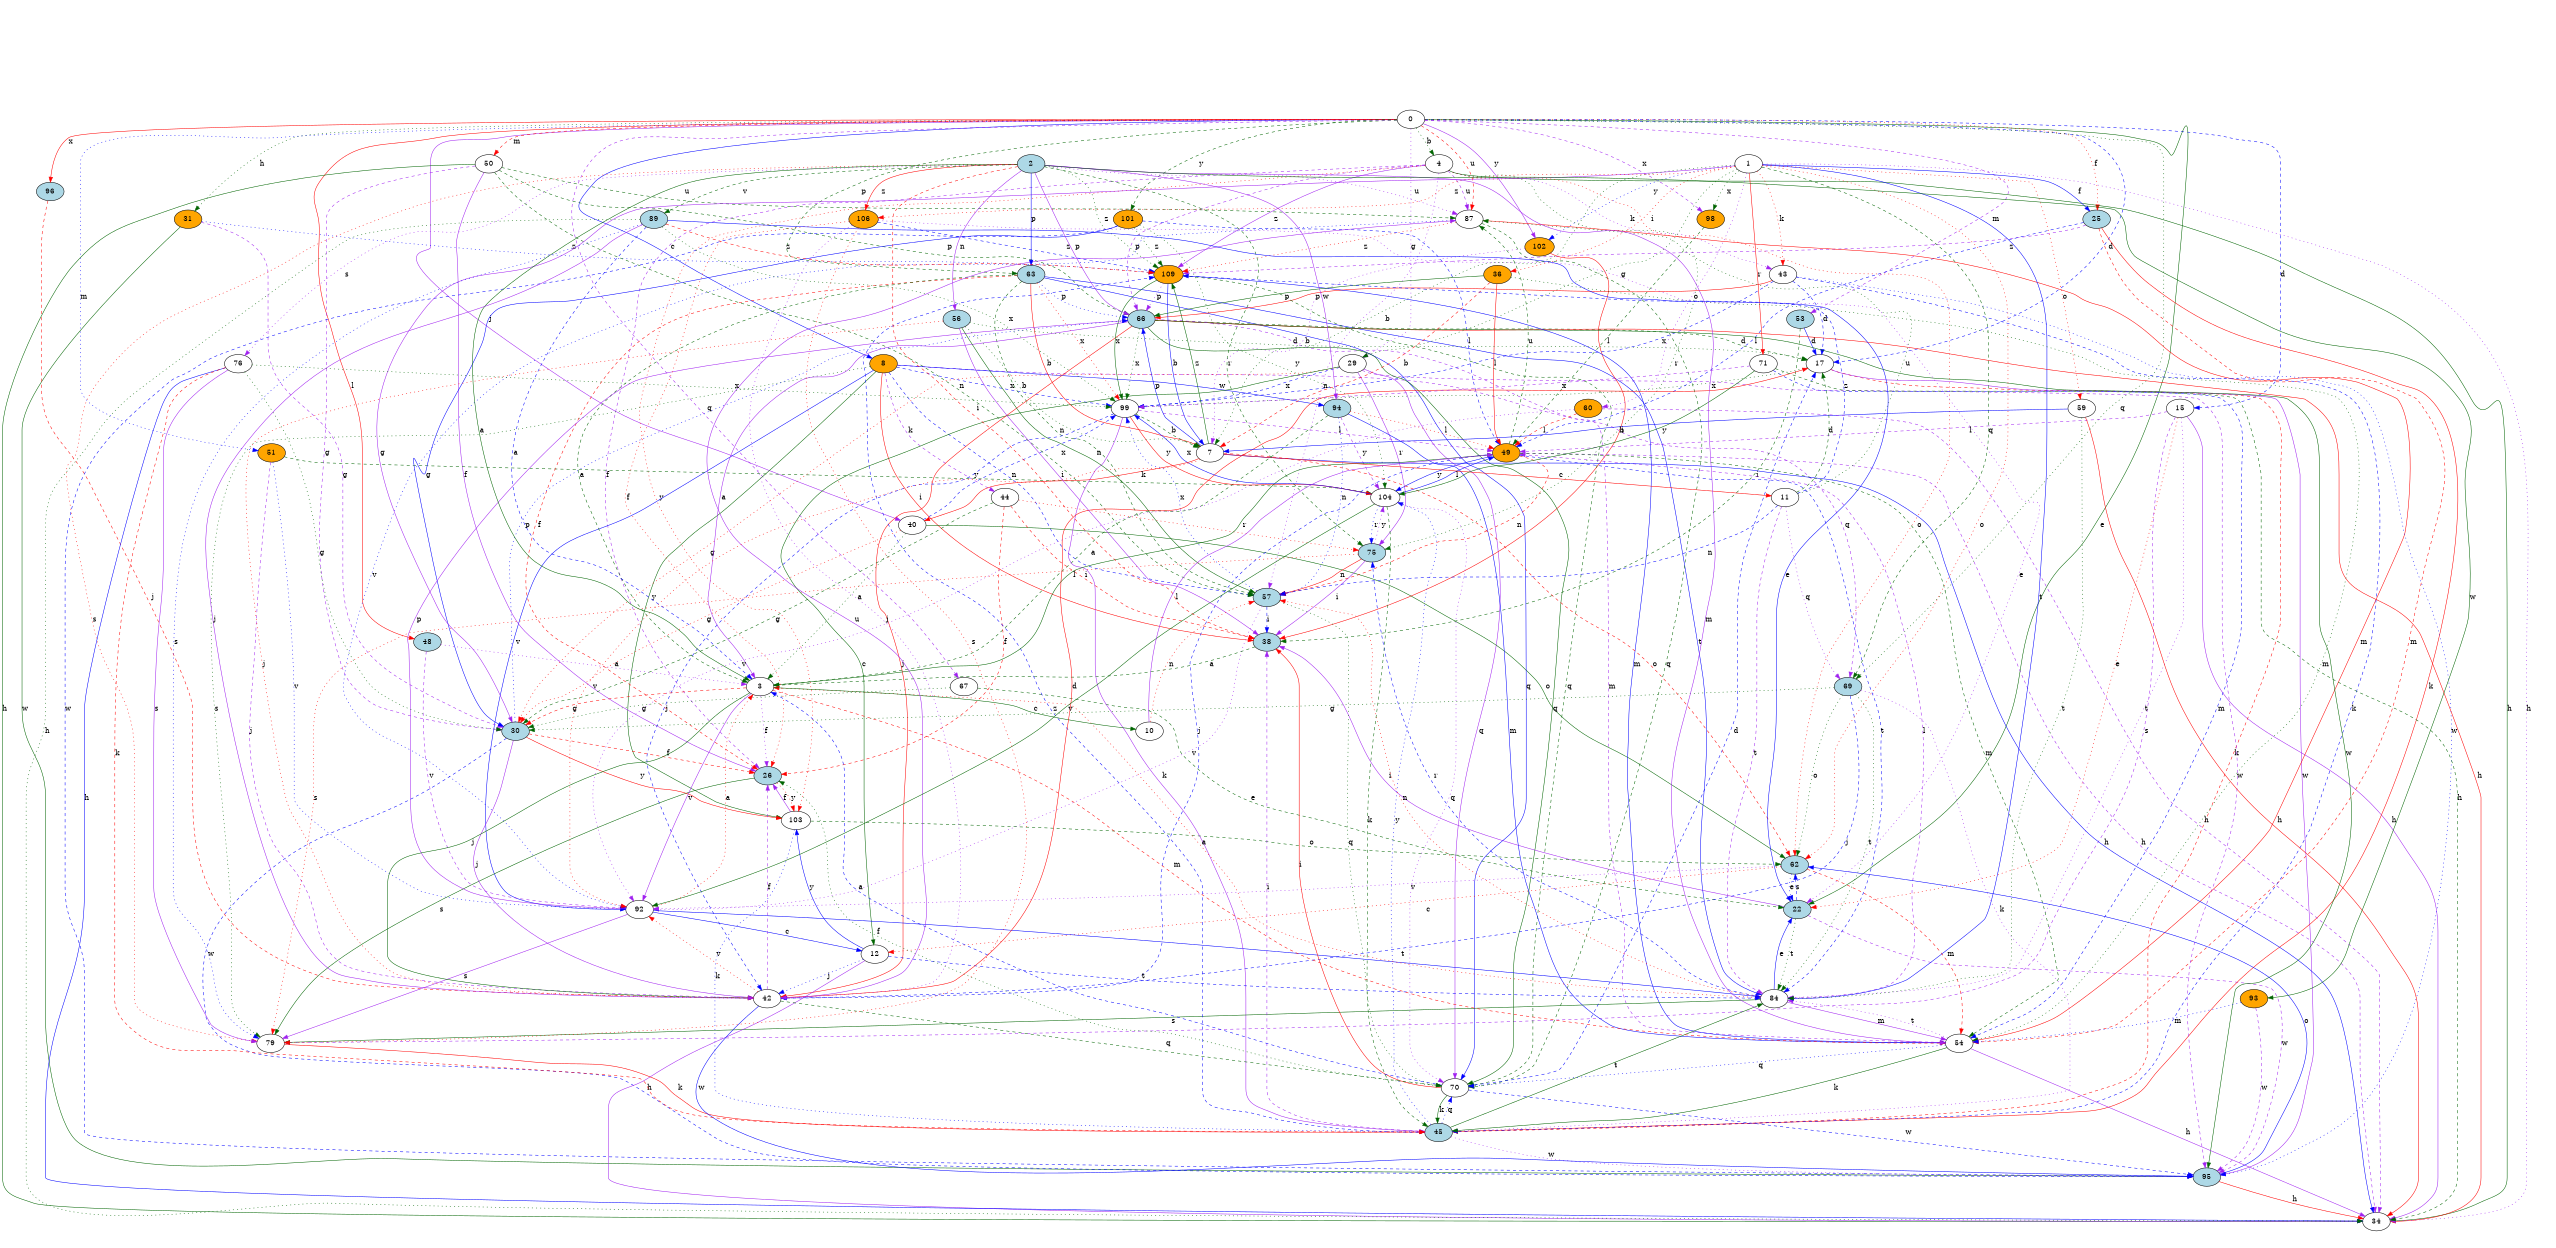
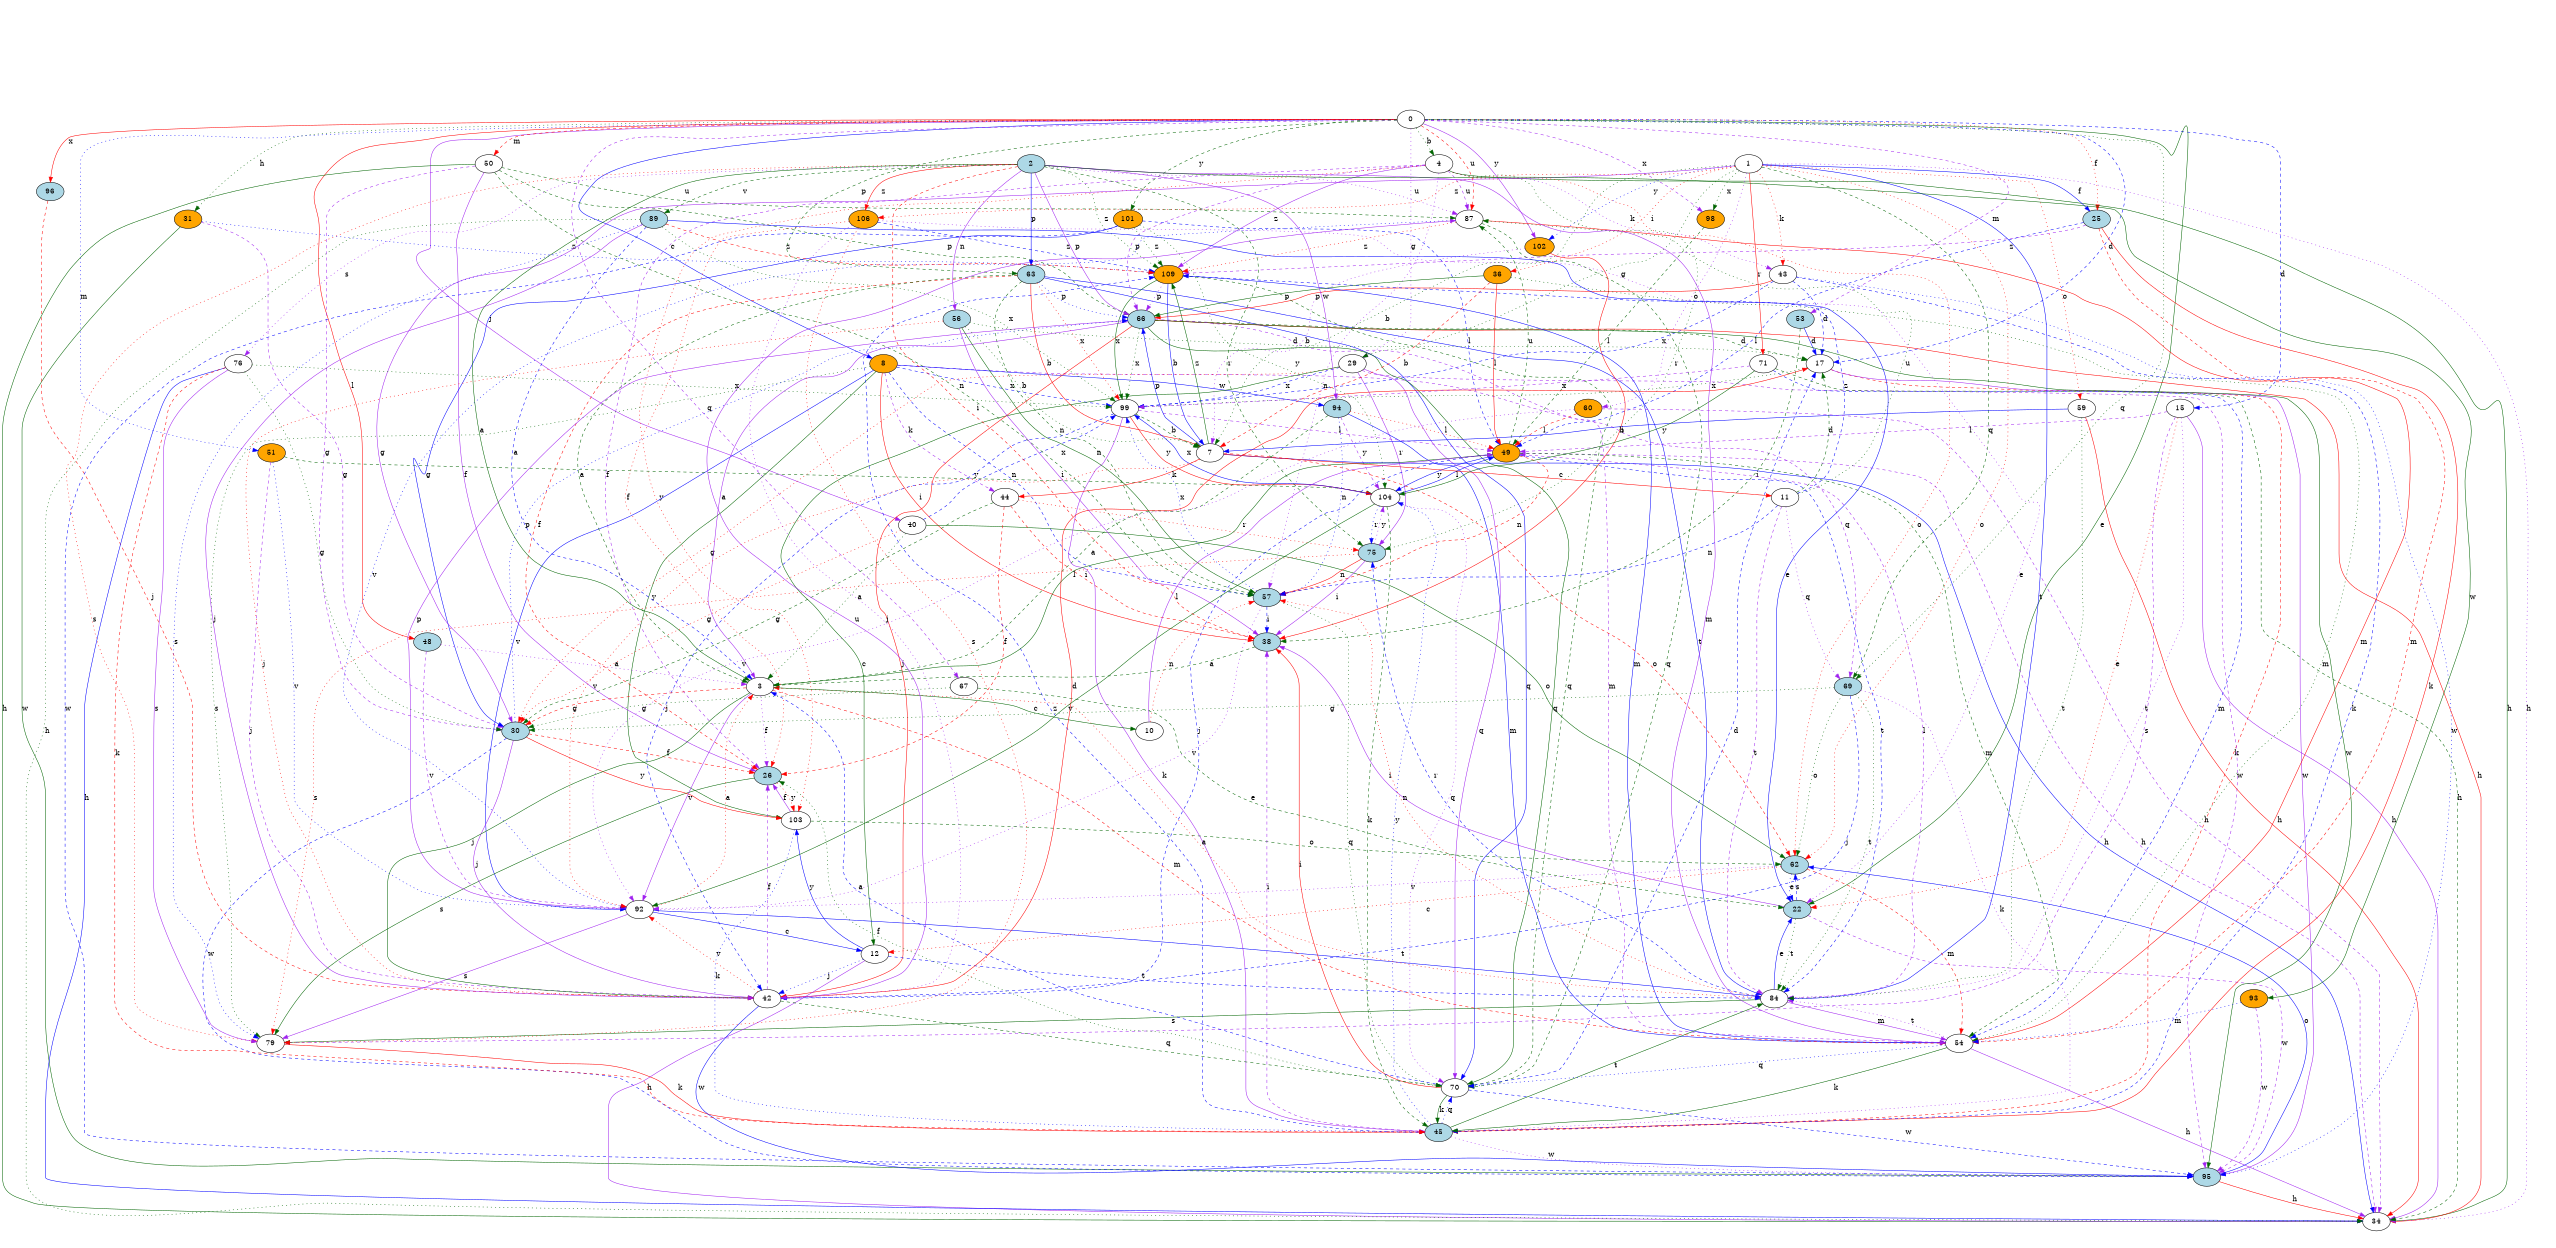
edge "7" -> "40": now "7" -> "44"
